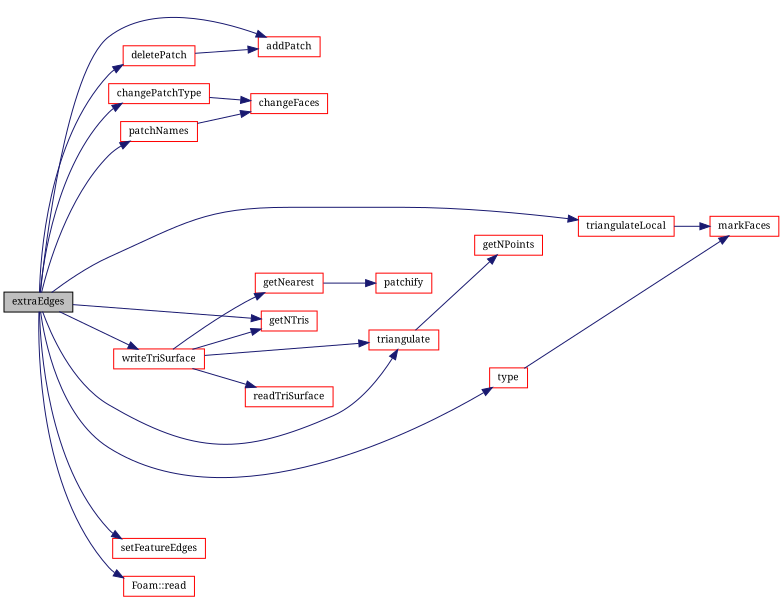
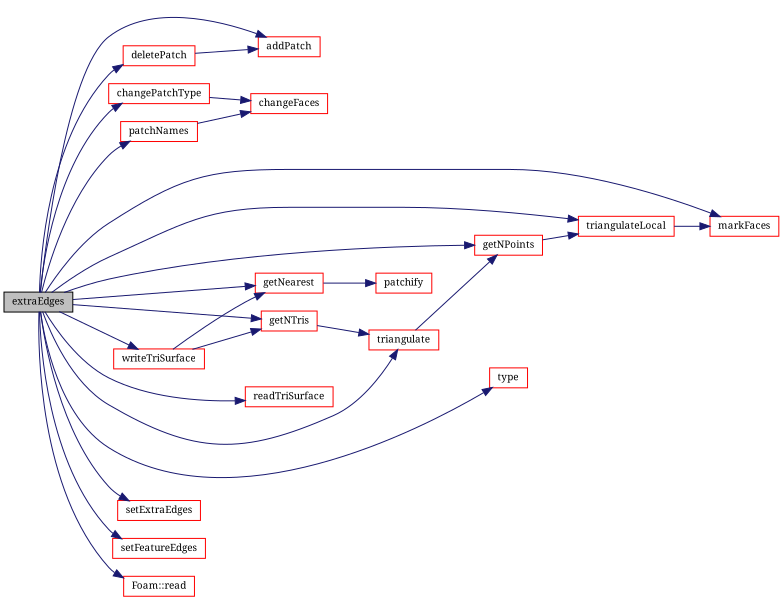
edge "getNPoints" -> "triangulateLocal": added
edge "extraEdges" -> "getNPoints": added
edge "extraEdges" -> "getNearest": added
edge "type" -> "markFaces": now "extraEdges" -> "markFaces"
edge "writeTriSurface" -> "triangulate": now "getNTris" -> "triangulate"
edge "writeTriSurface" -> "readTriSurface": now "extraEdges" -> "readTriSurface"
node "setExtraEdges": added
